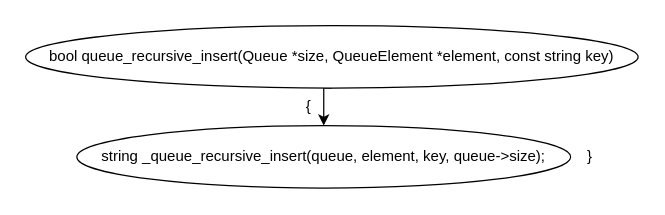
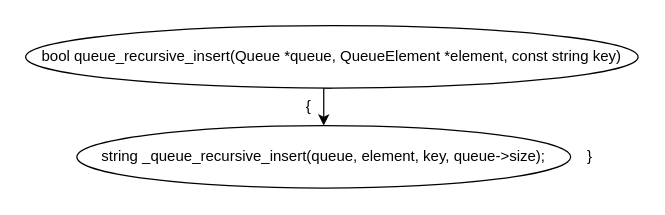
node "bool queue_recursive_insert(Queue *size, QueueElement *element, const string key)": label "bool queue_recursive_insert(Queue *size, QueueElement *element, const string key)" -> "bool queue_recursive_insert(Queue *queue, QueueElement *element, const string key)"
